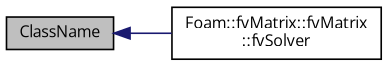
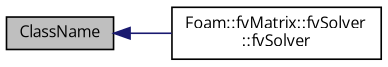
node "Foam::fvMatrix::fvMatrix ::fvSolver": label "Foam::fvMatrix::fvMatrix ::fvSolver" -> "Foam::fvMatrix::fvSolver ::fvSolver"
